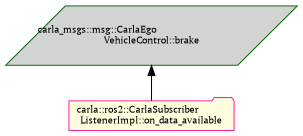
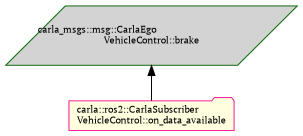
node "carla::ros2::CarlaSubscriber ListenerImpl::on_data_available": label "carla::ros2::CarlaSubscriber ListenerImpl::on_data_available" -> "carla::ros2::CarlaSubscriber VehicleControl::on_data_available"
